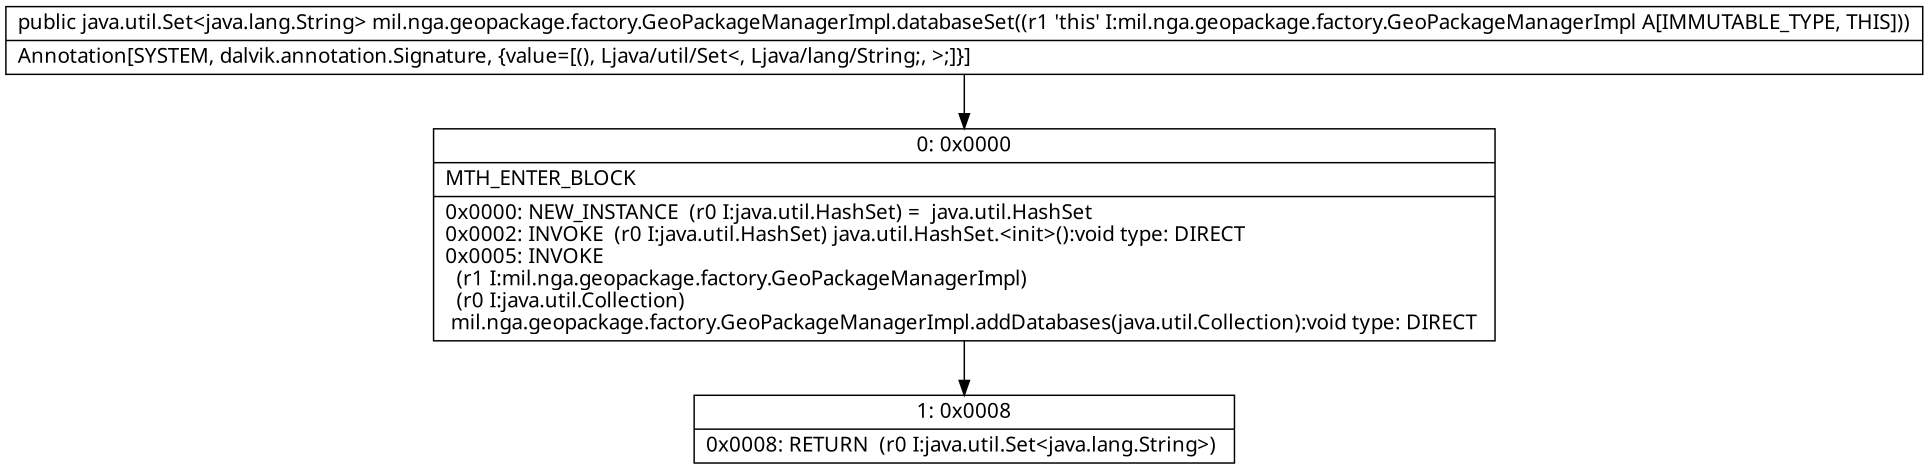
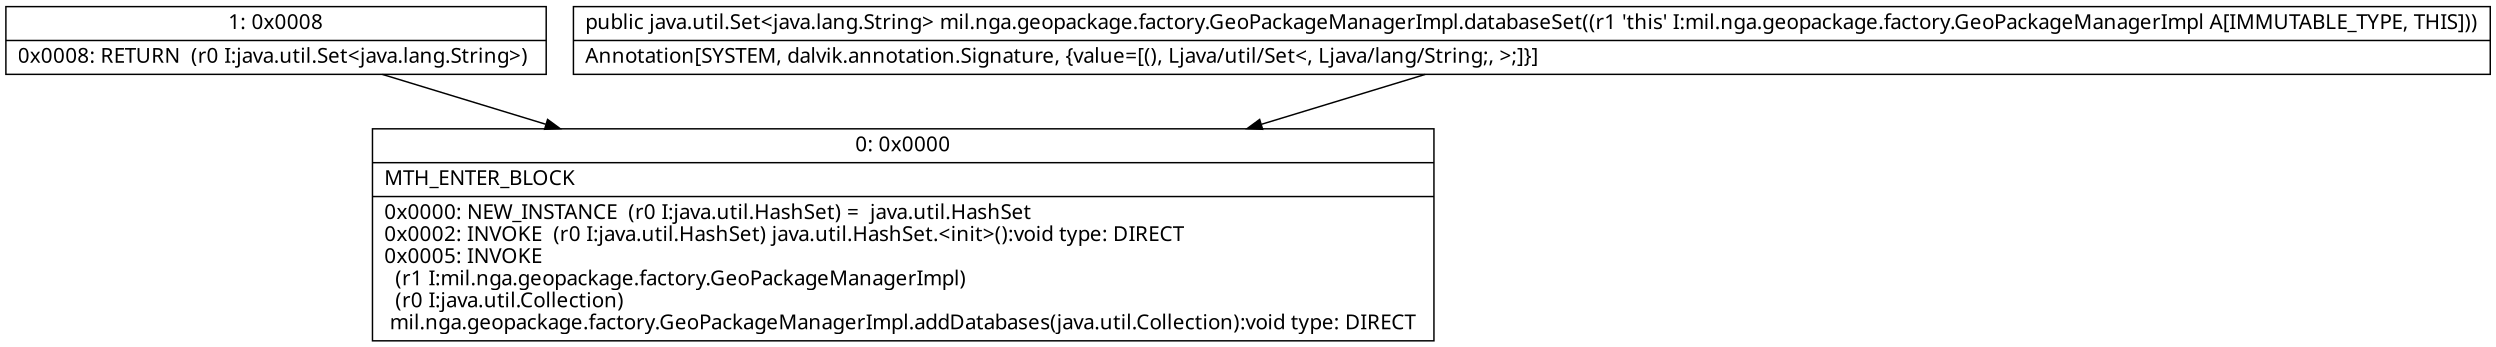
edge "0: 0x0000" -> "1: 0x0008": reversed
